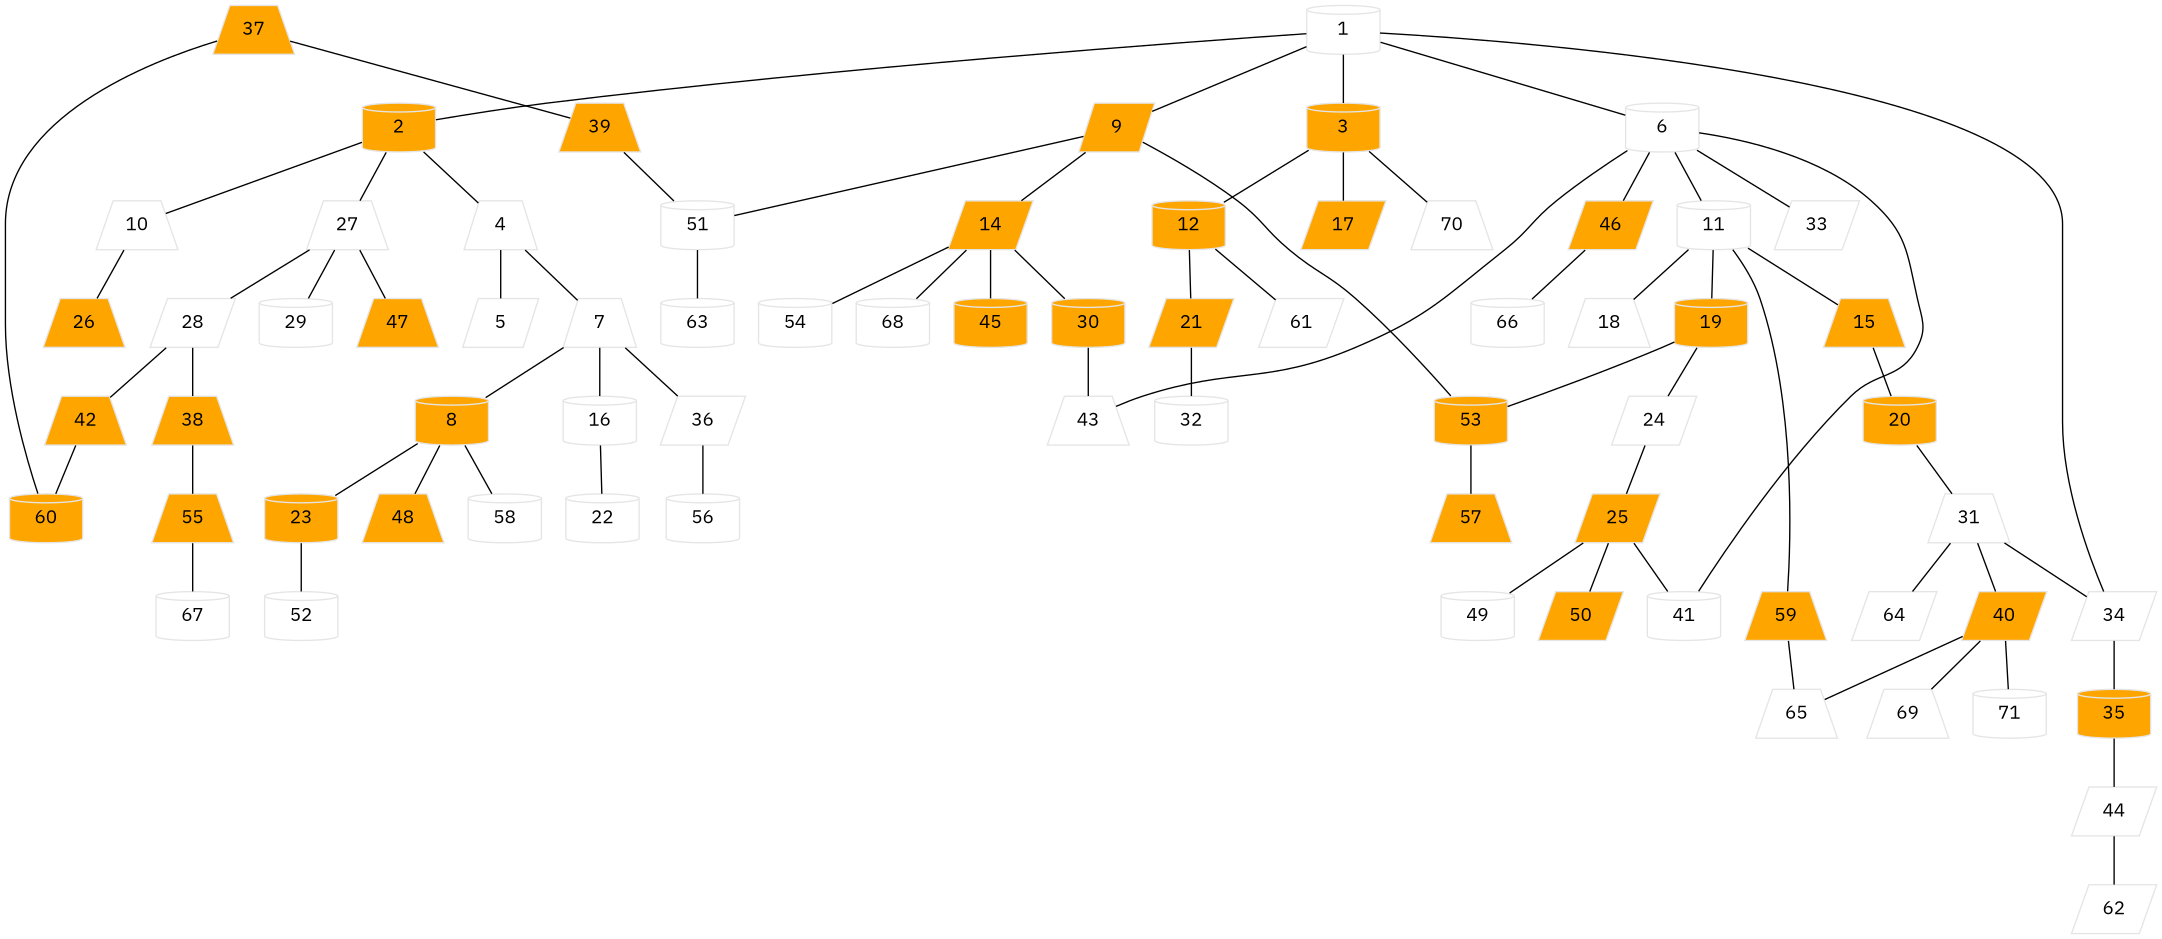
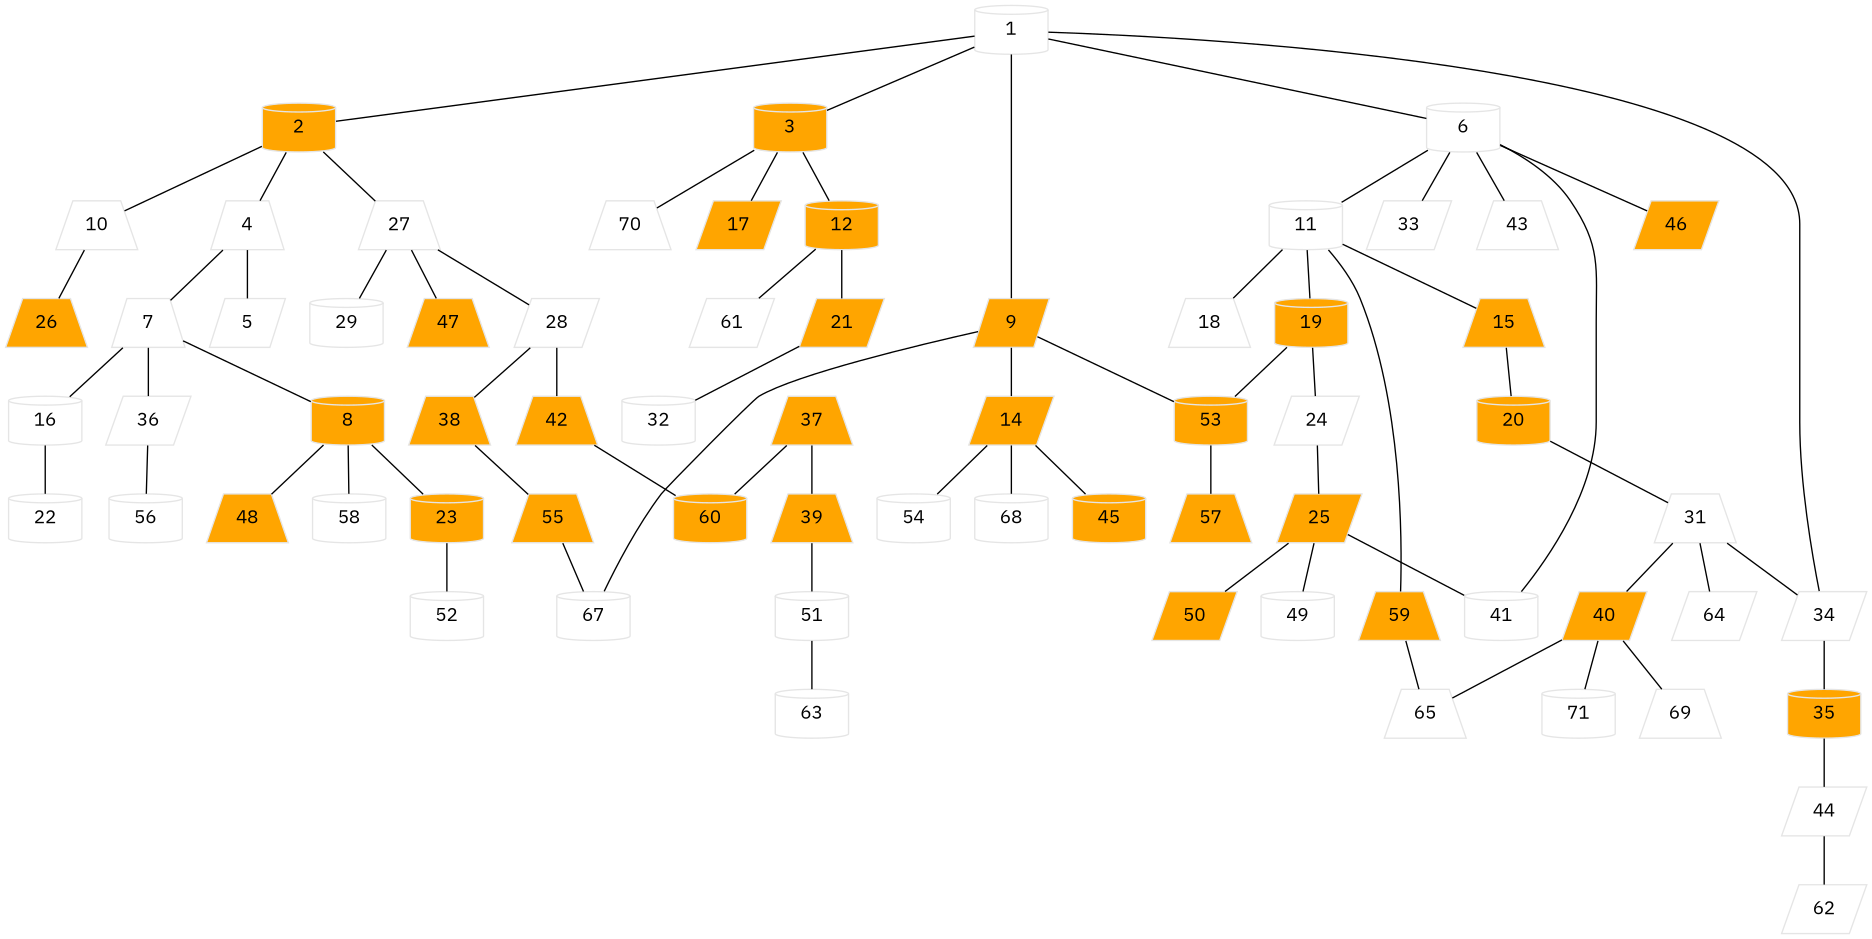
edge "9" -- "51": now "9" -- "67"
node "30": removed
node "66": removed
